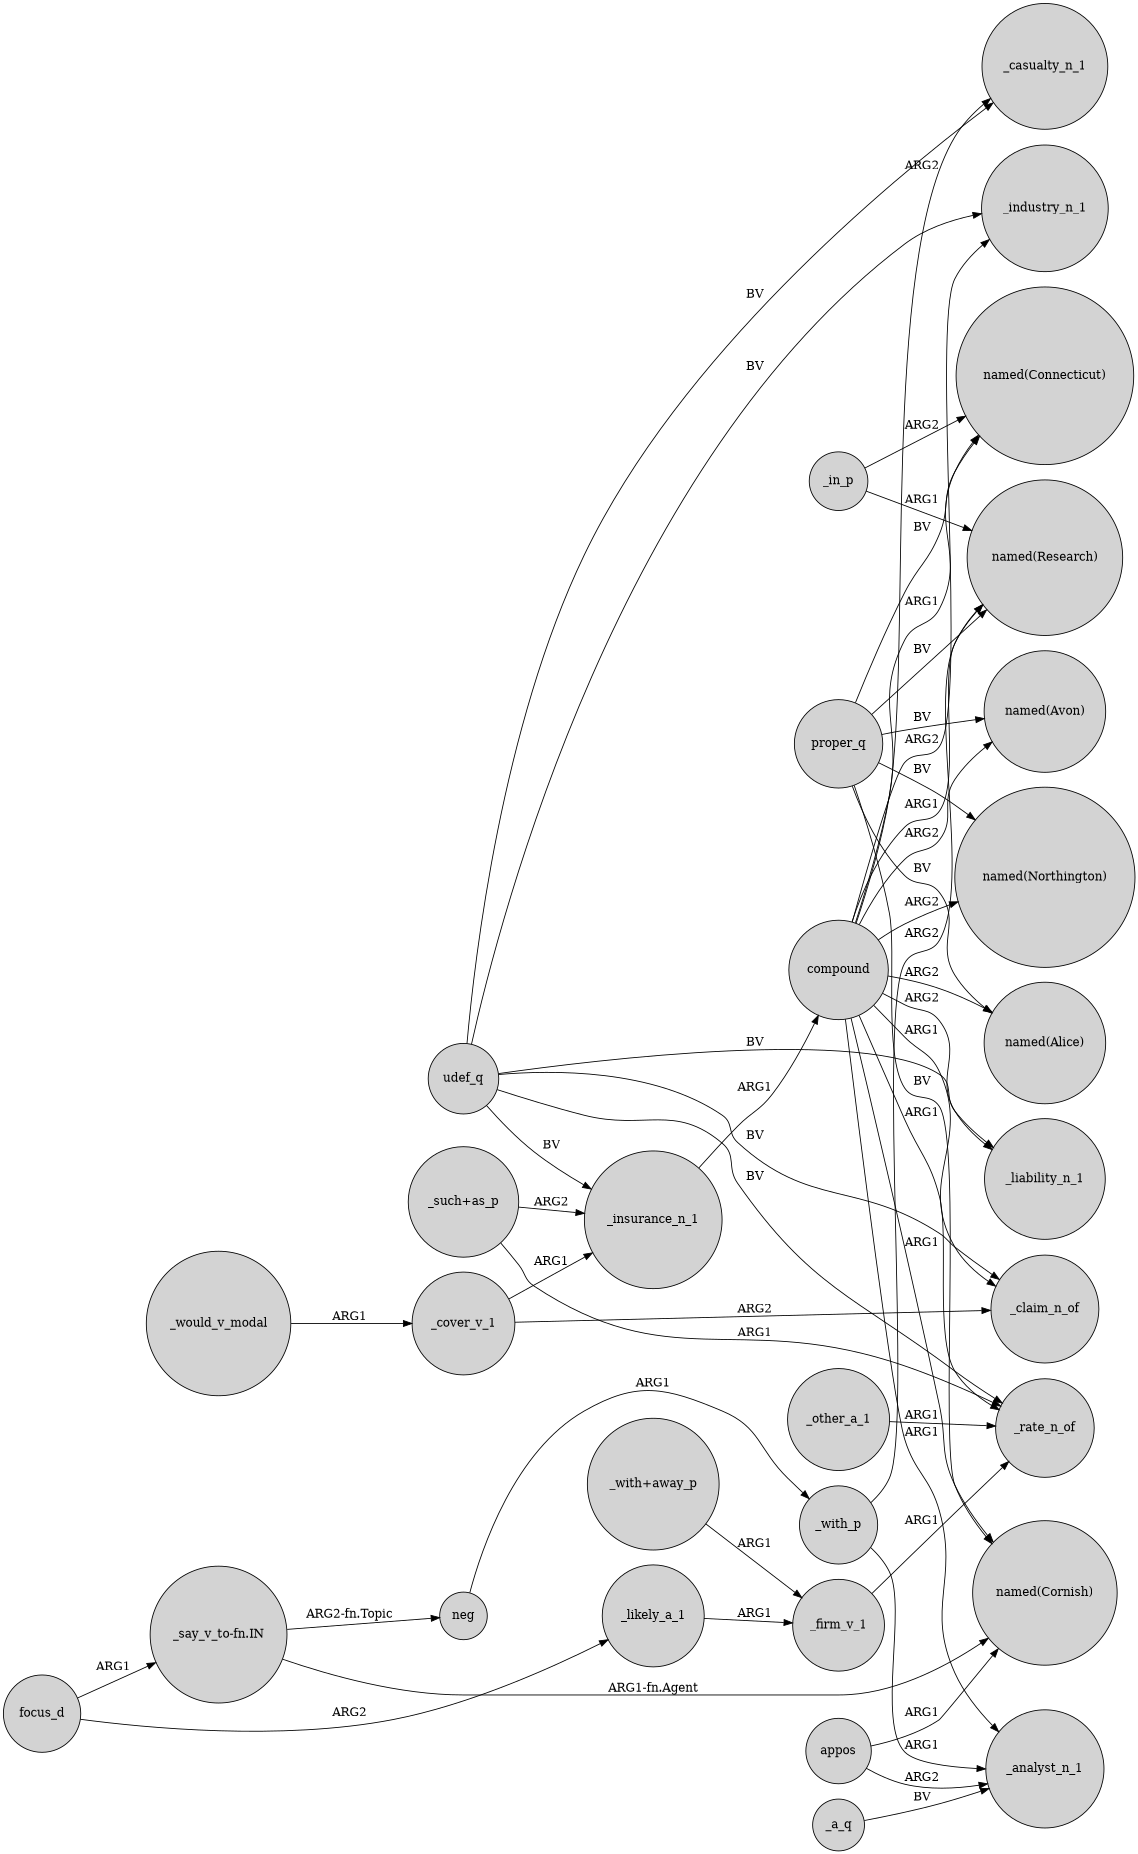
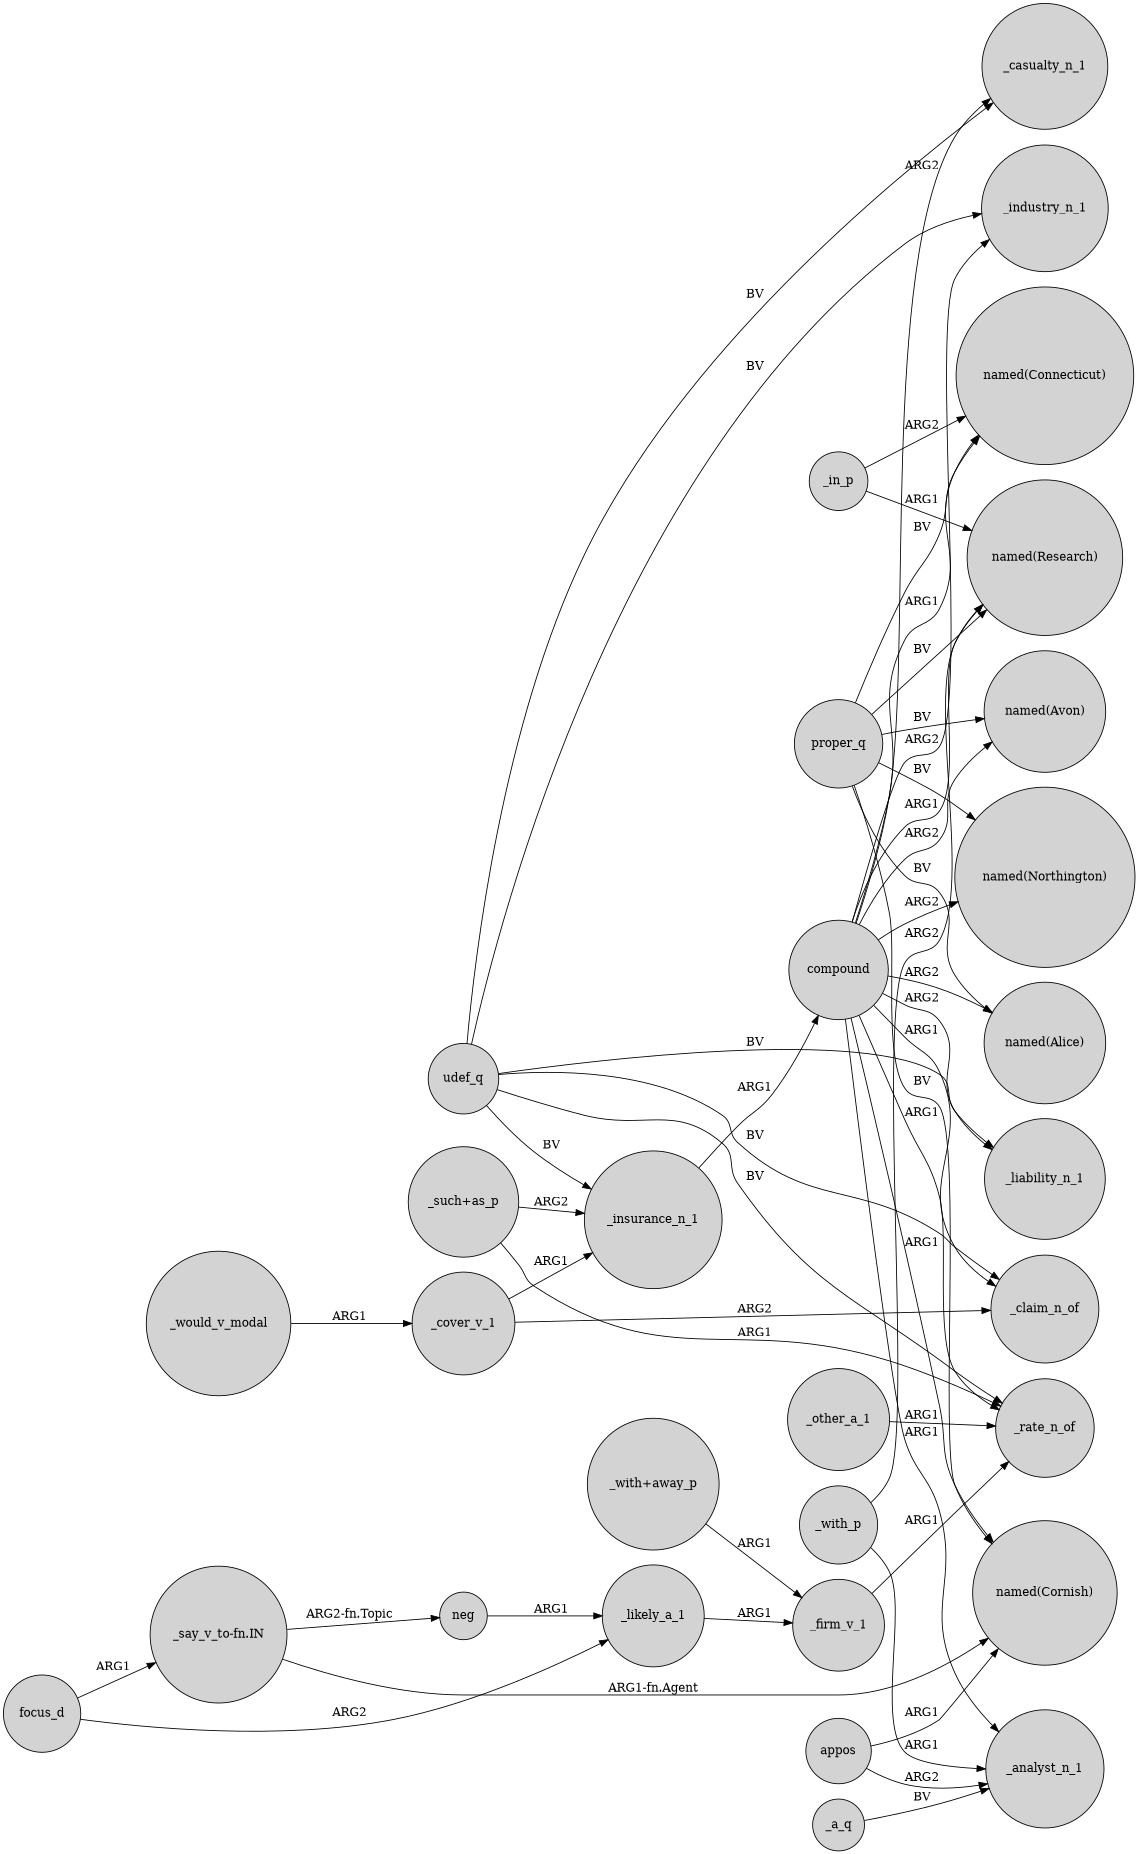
edge "neg" -> "_with_p": now "neg" -> "_likely_a_1"
